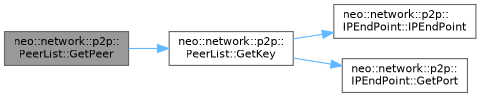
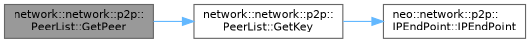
node "neo::network::p2p:: PeerList::GetPeer": label "neo::network::p2p:: PeerList::GetPeer" -> "network::network::p2p:: PeerList::GetPeer"
node "neo::network::p2p:: PeerList::GetKey": label "neo::network::p2p:: PeerList::GetKey" -> "network::network::p2p:: PeerList::GetKey"
node "neo::network::p2p:: IPEndPoint::GetPort": removed
